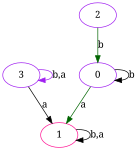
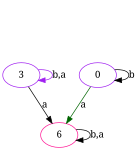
node "2": removed
node "1": label "1" -> "6"
